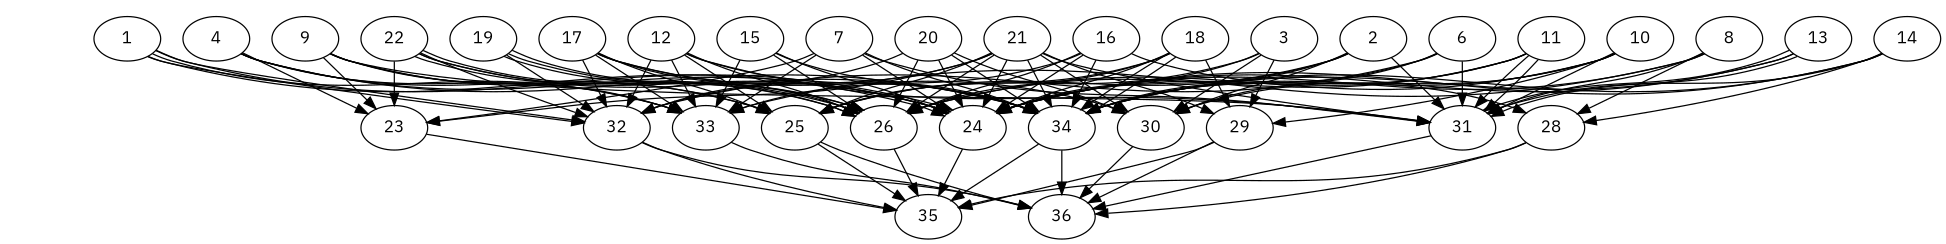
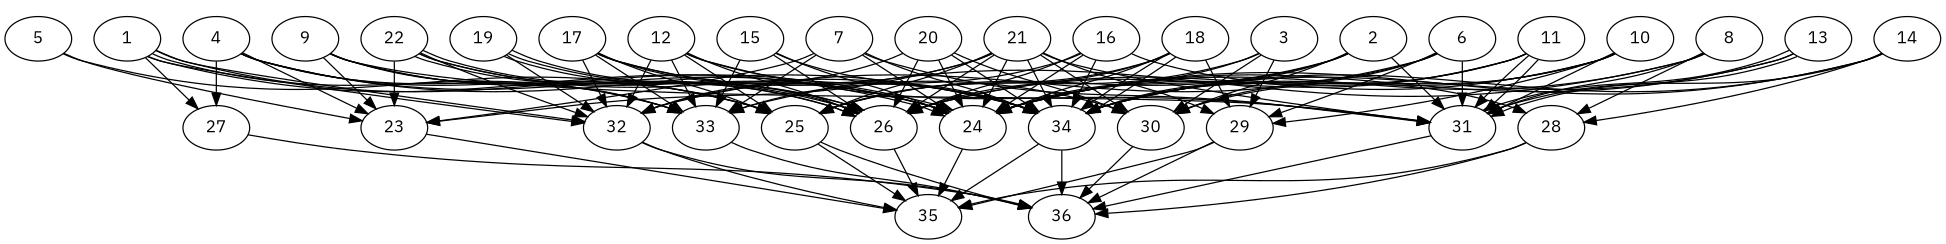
node "5": added
edge "6" -> "29": added
node "27": added
